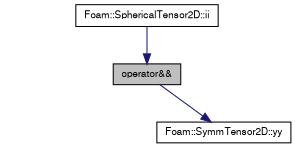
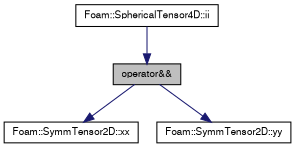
node "Foam::SphericalTensor2D::ii": label "Foam::SphericalTensor2D::ii" -> "Foam::SphericalTensor4D::ii"
node "Foam::SymmTensor2D::xx": added
